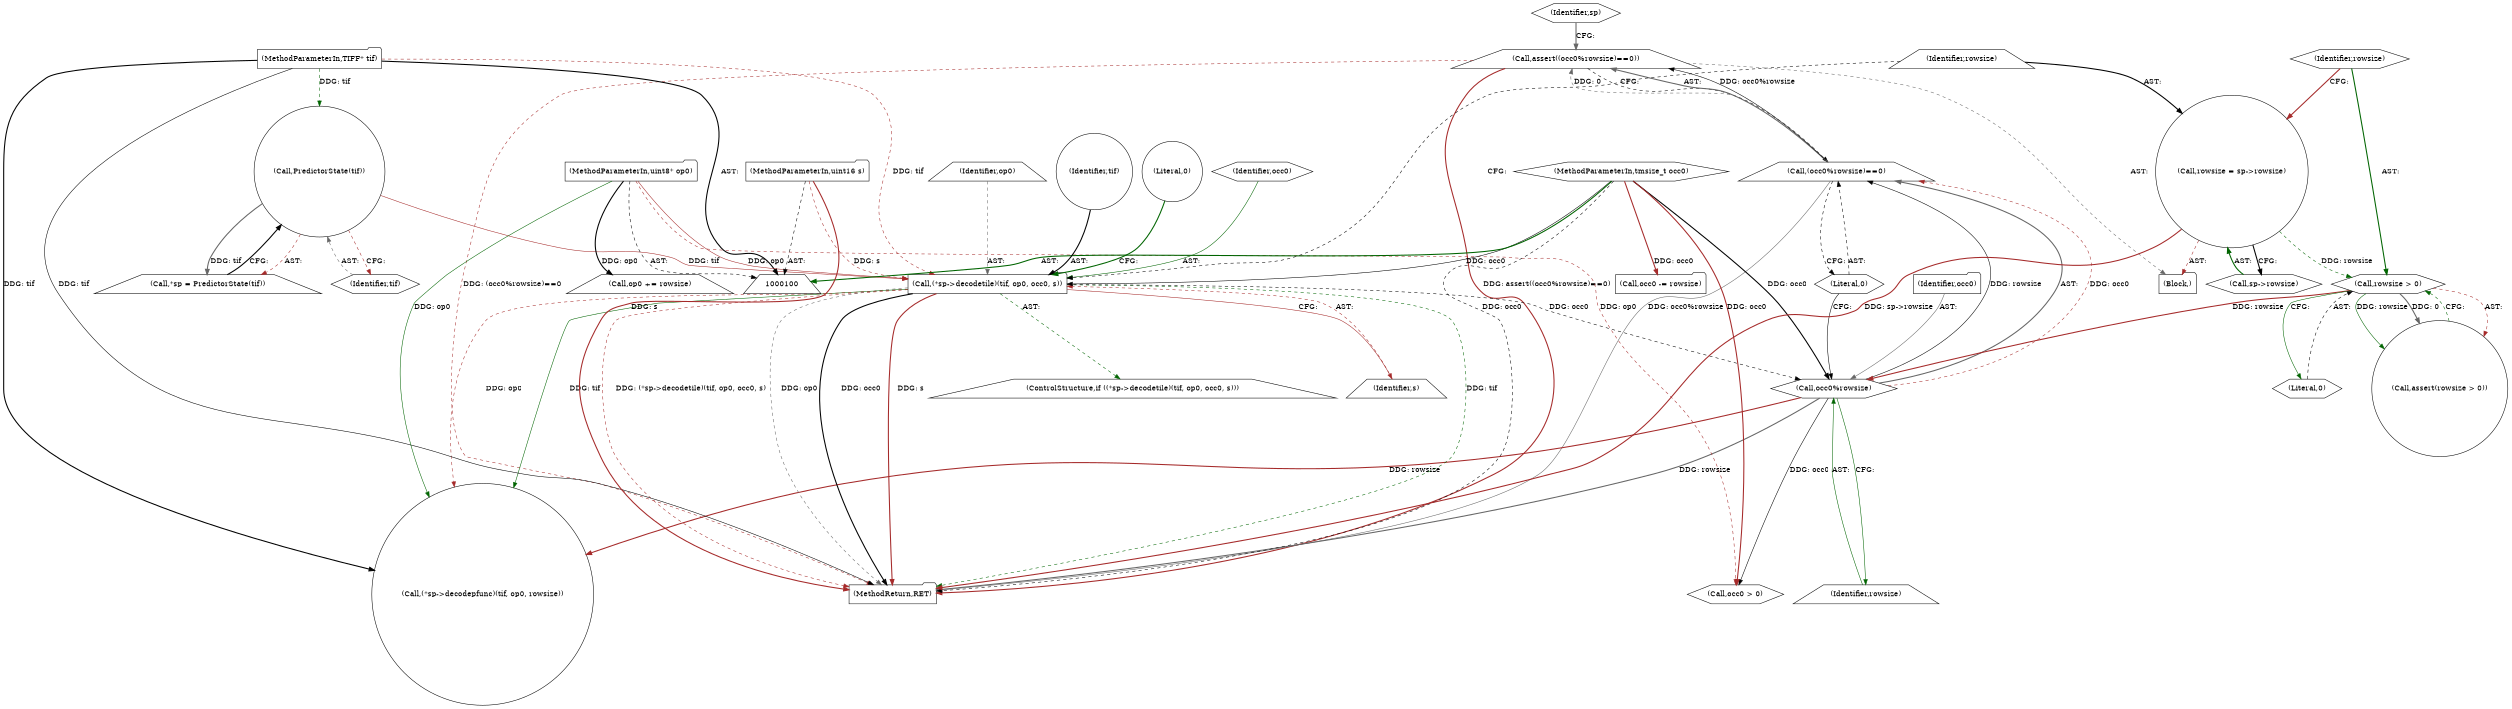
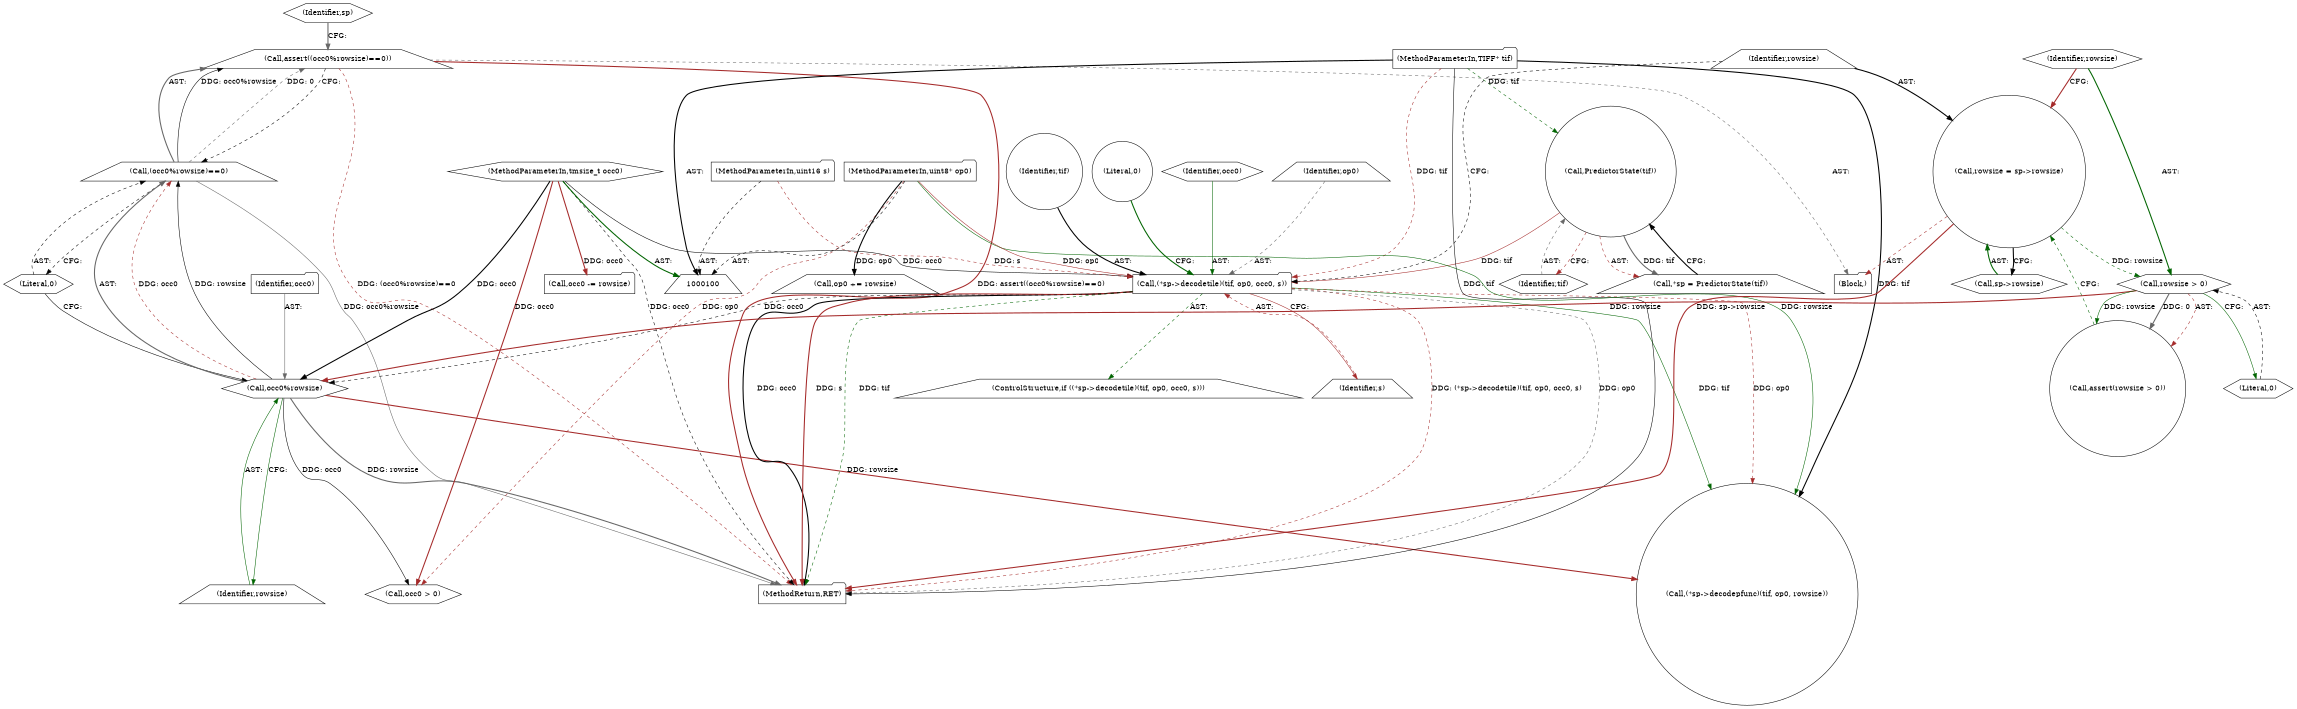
edge "(Call,assert(rowsize > 0))" -> "(Call,rowsize > 0)": now "(Call,assert(rowsize > 0))" -> "(Call,rowsize = sp->rowsize)"
edge "(MethodParameterIn,uint8* op0)" -> "(Call,(*sp->decodepfunc)(tif, op0, rowsize))": label "DDG: op0" -> "DDG: rowsize"
edge "(MethodParameterIn,uint16 s)" -> "(MethodReturn,RET)": removed, label "DDG: s"
